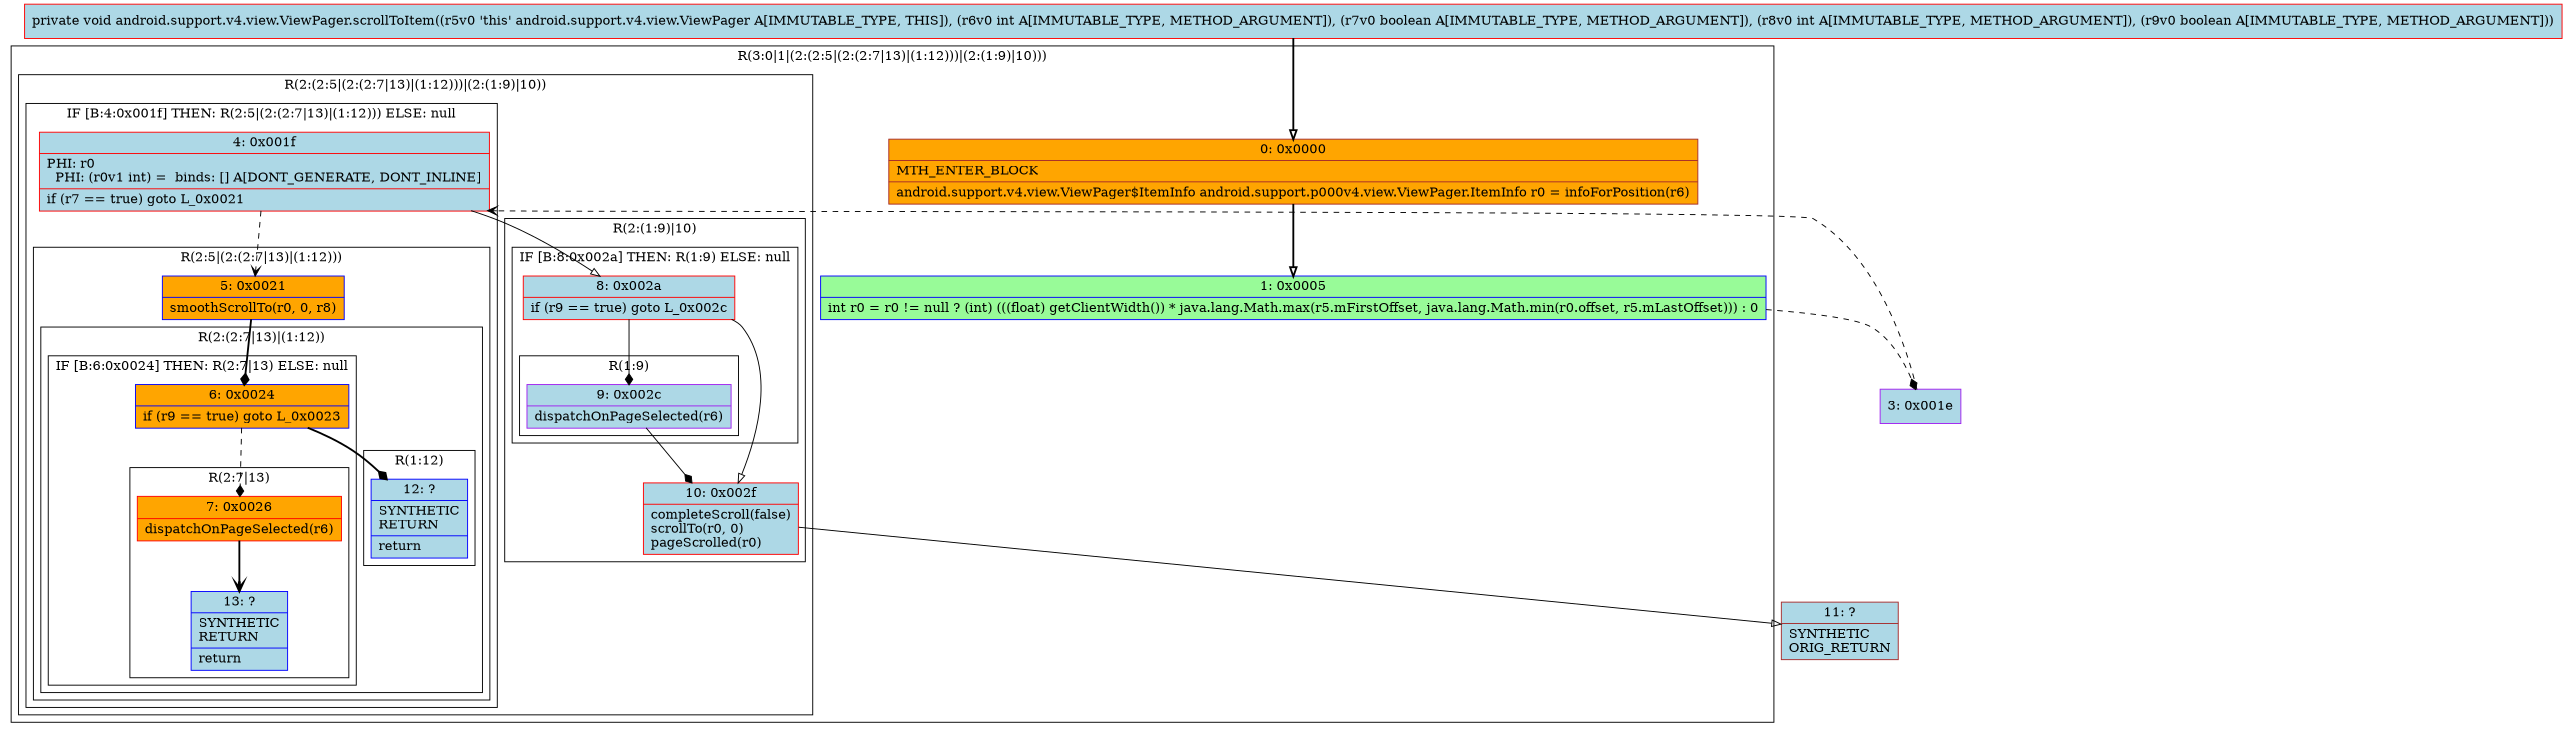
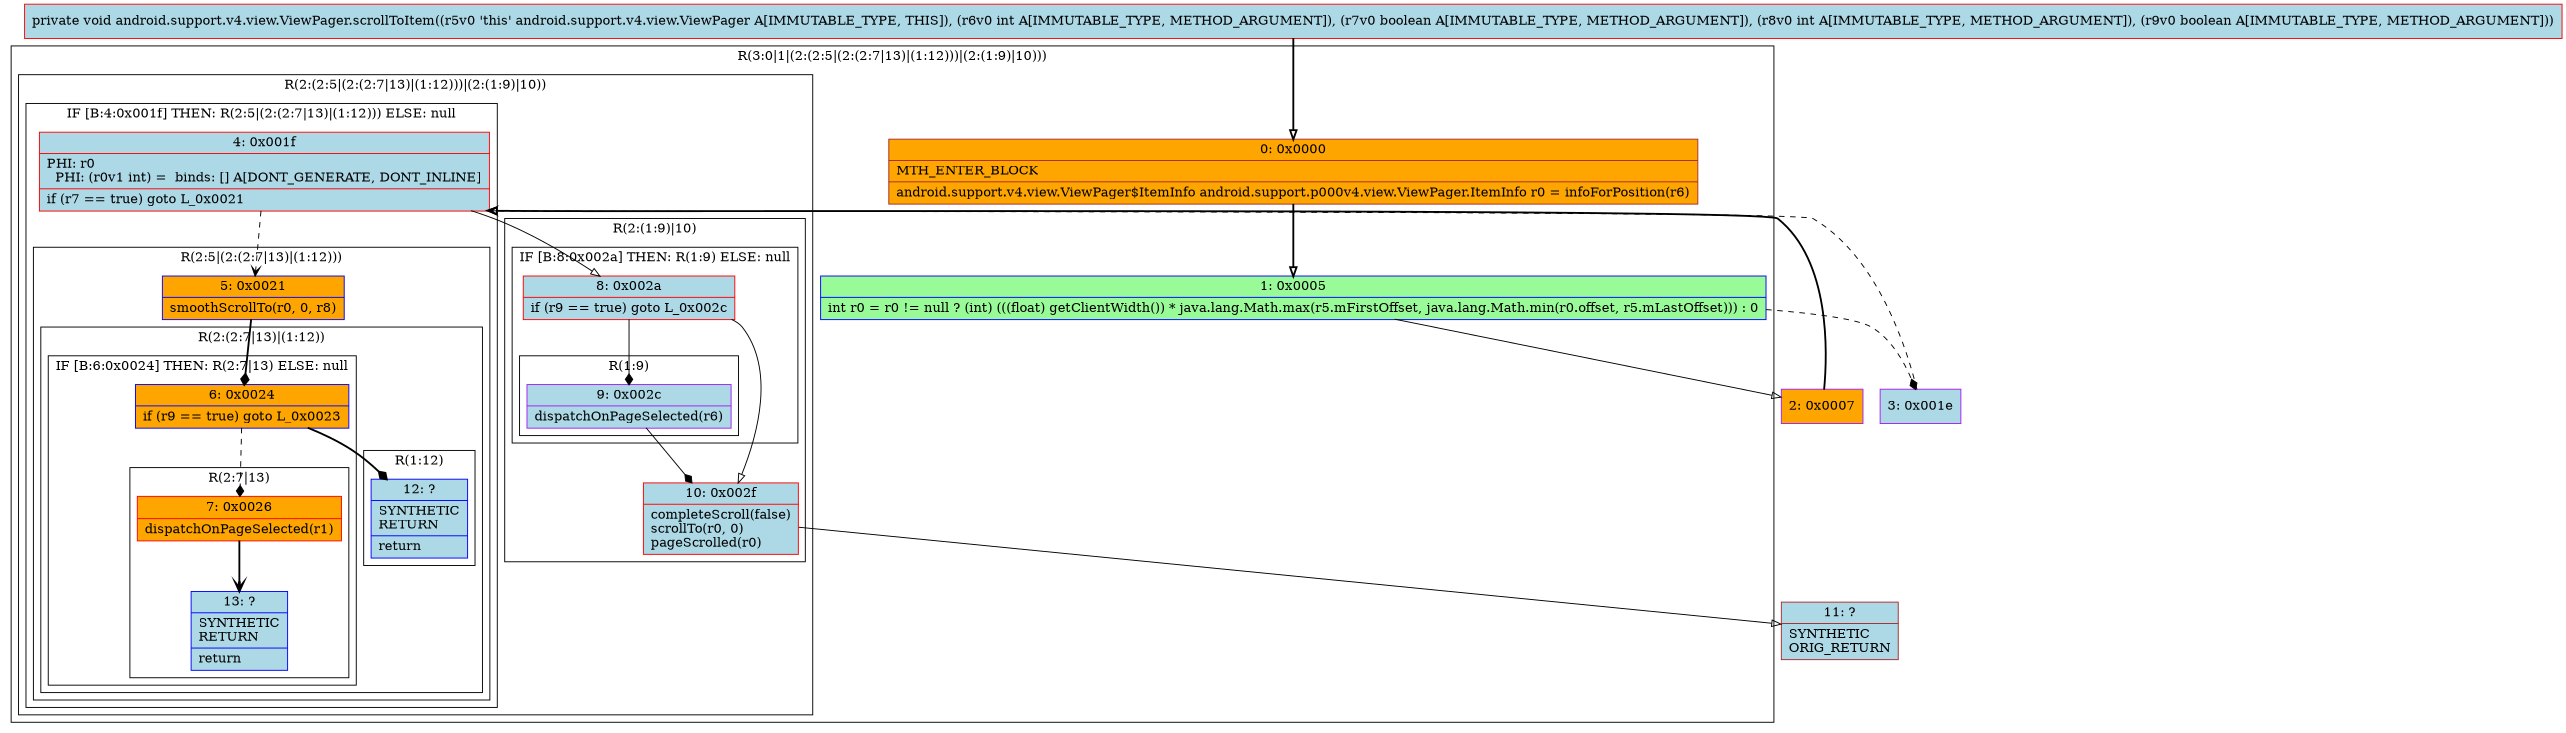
node "2: 0x0007": added
node "7: 0x0026": text "dispatchOnPageSelected(r6)" -> "dispatchOnPageSelected(r1)"
